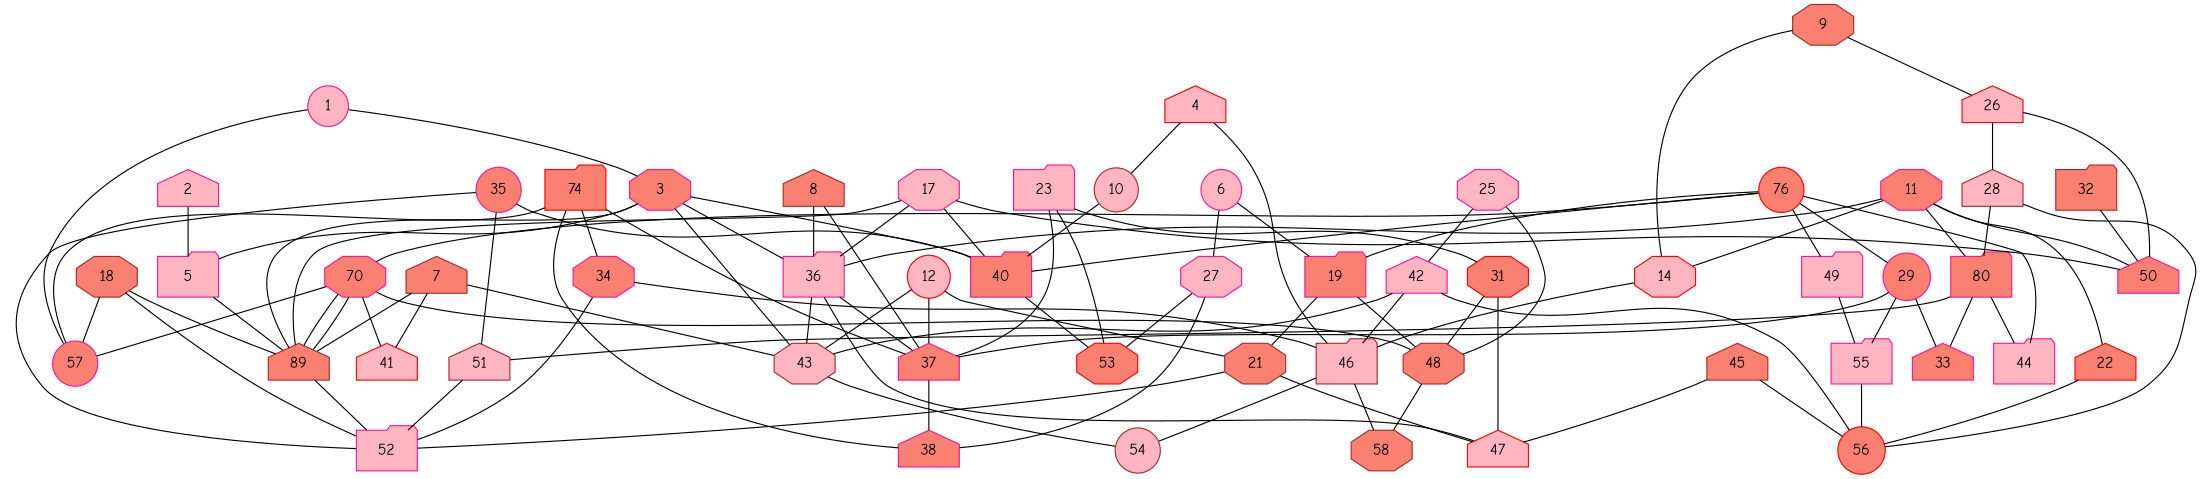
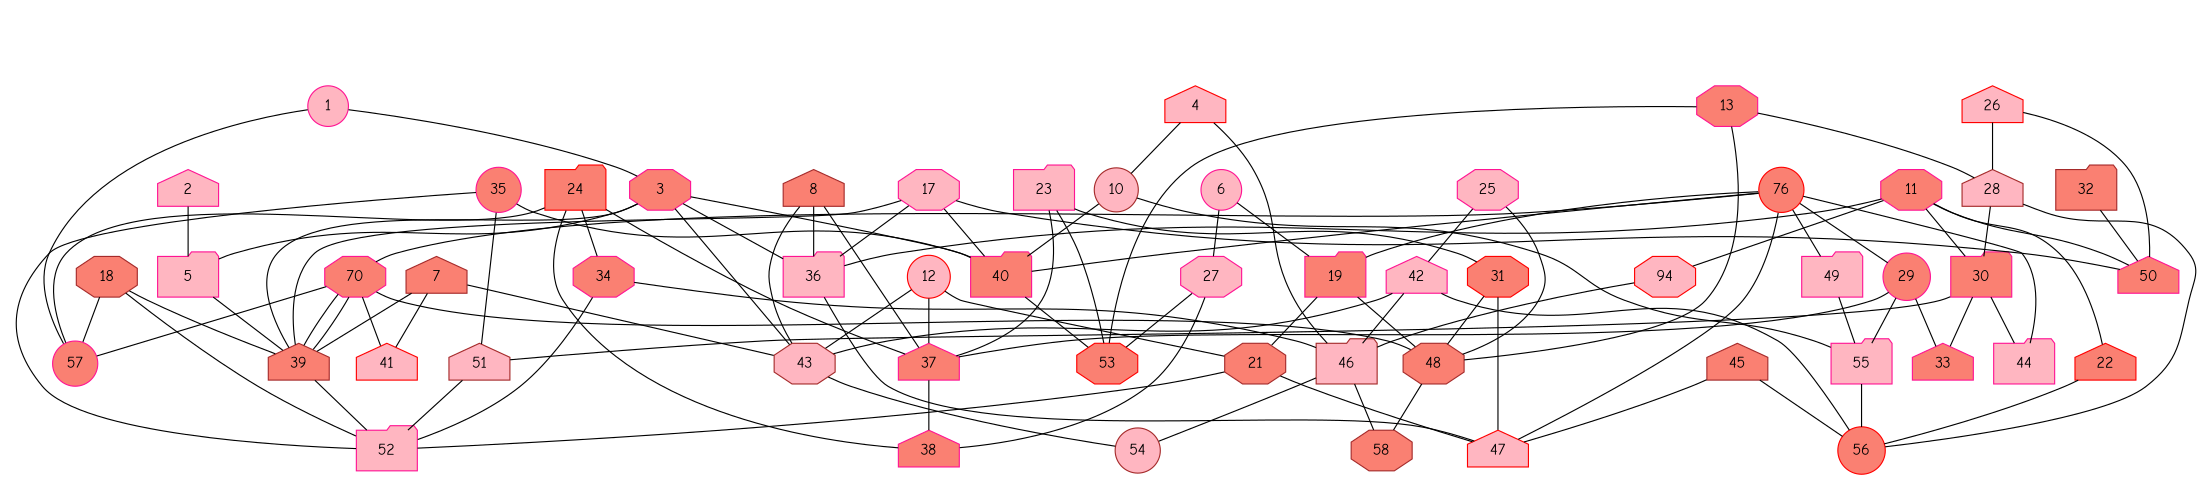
node "9": removed
node "13": added
node "74": label "74" -> "24"
edge "10" -- "55": added
node "14": label "14" -> "94"
node "80": label "80" -> "30"
edge "36" -- "37": removed
edge "36" -- "43": now "8" -- "43"
edge "76" -- "47": added
node "89": label "89" -> "39"
